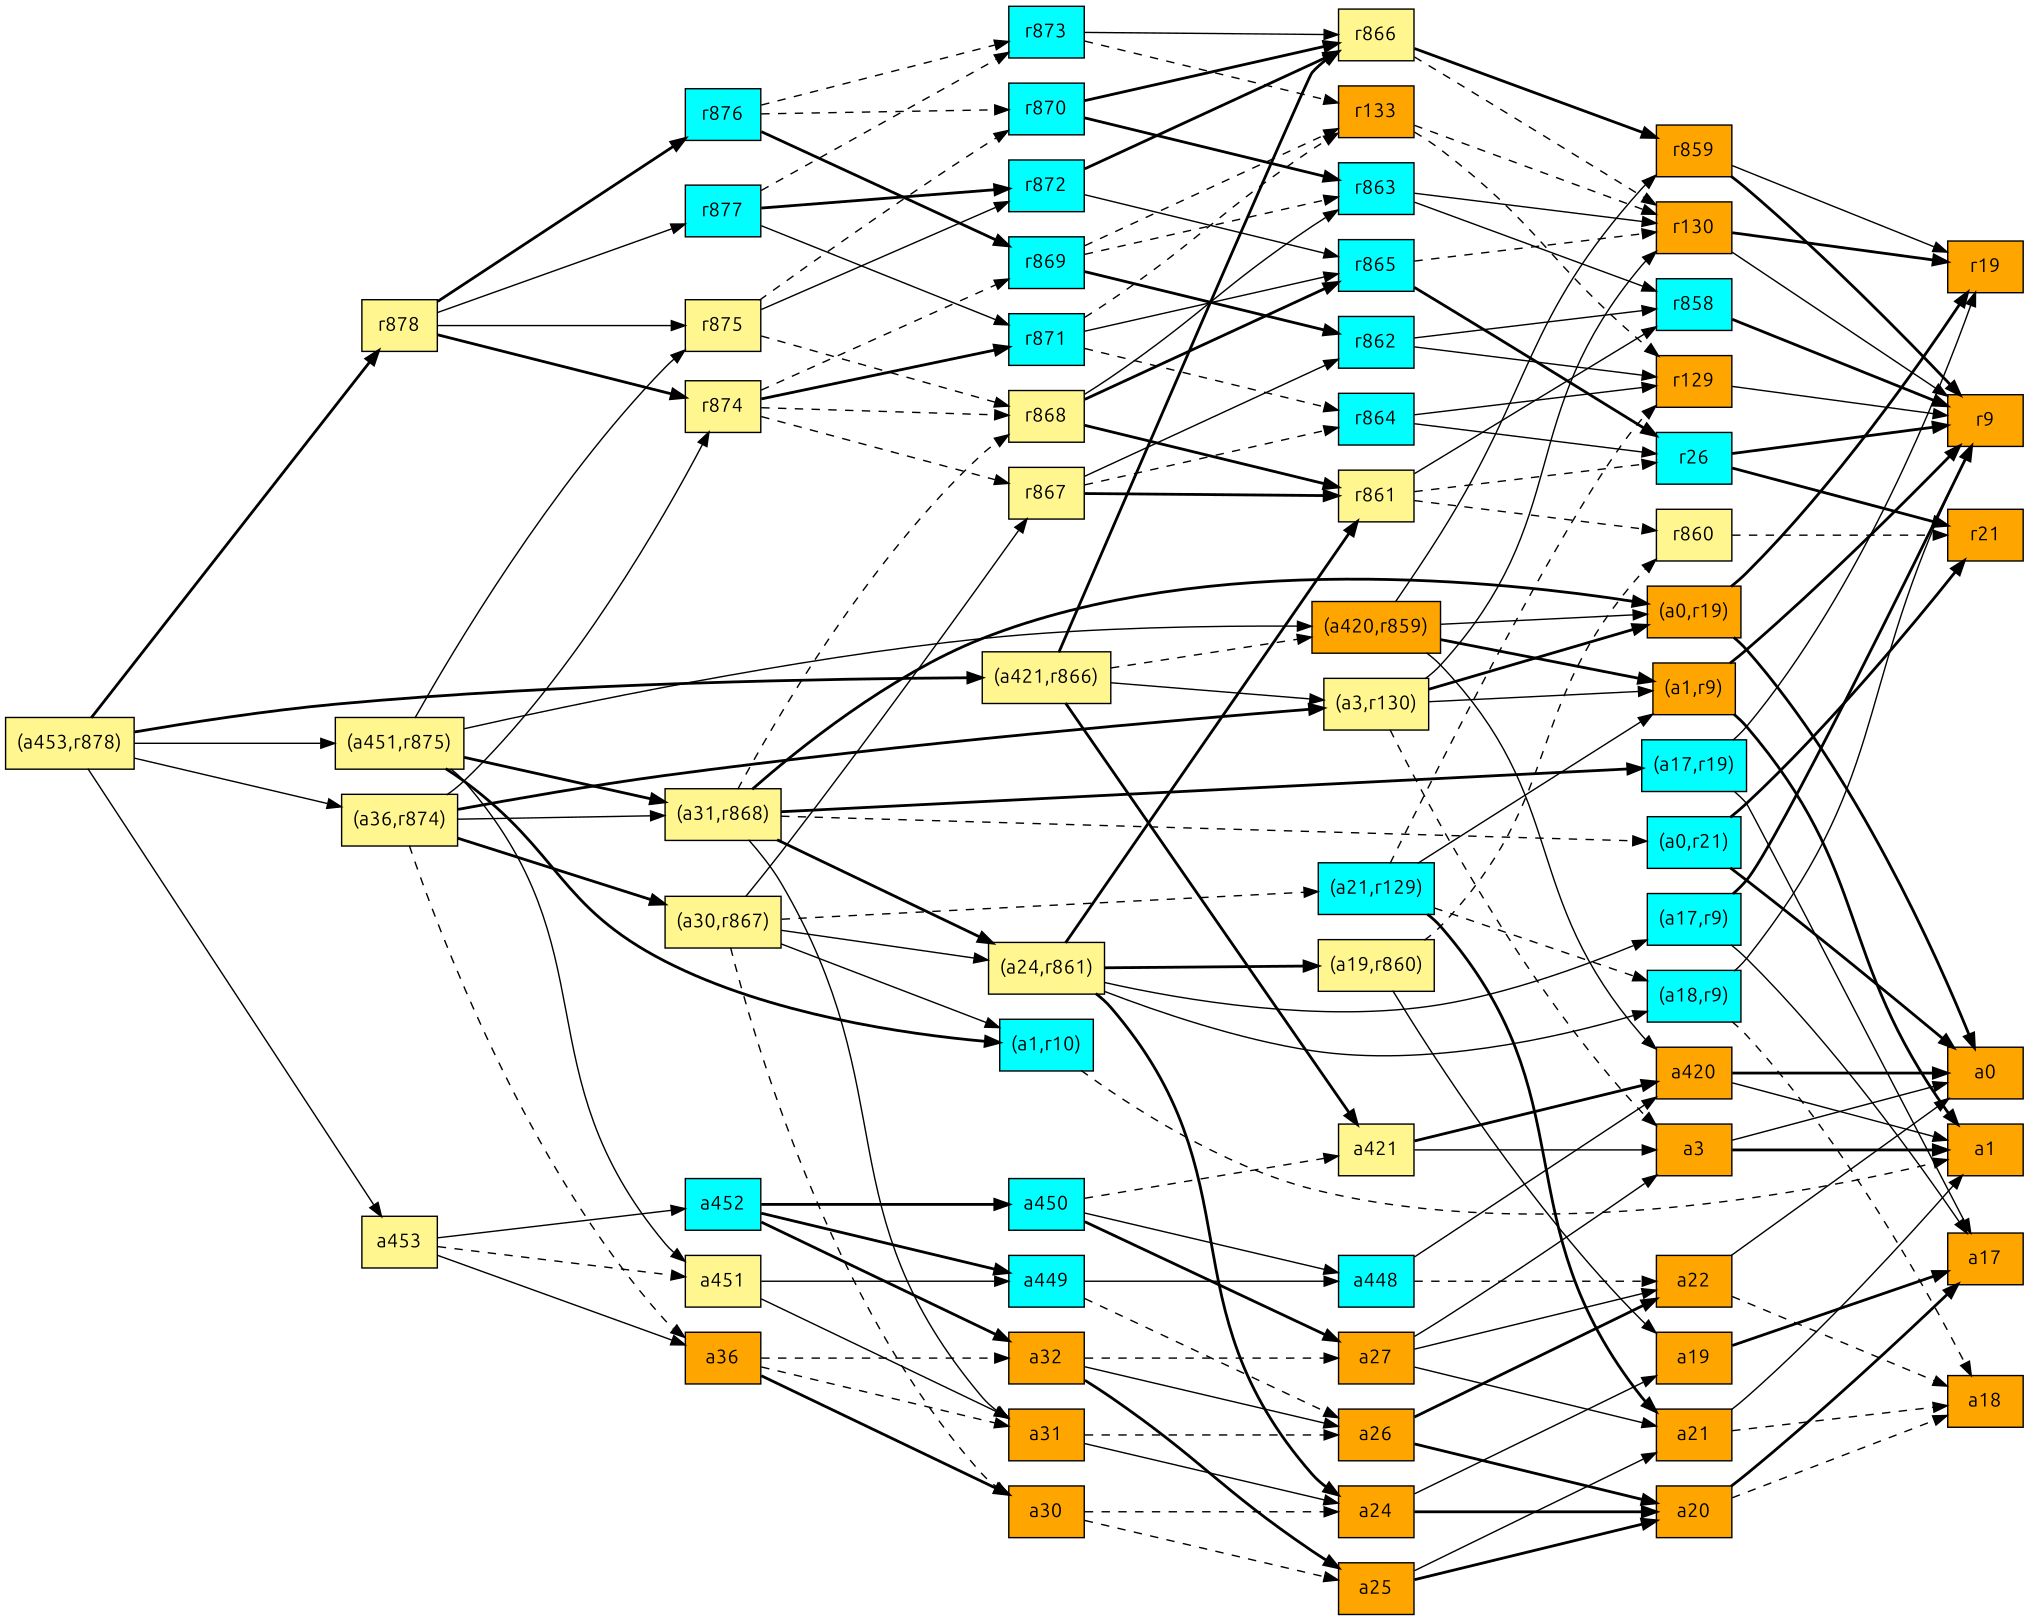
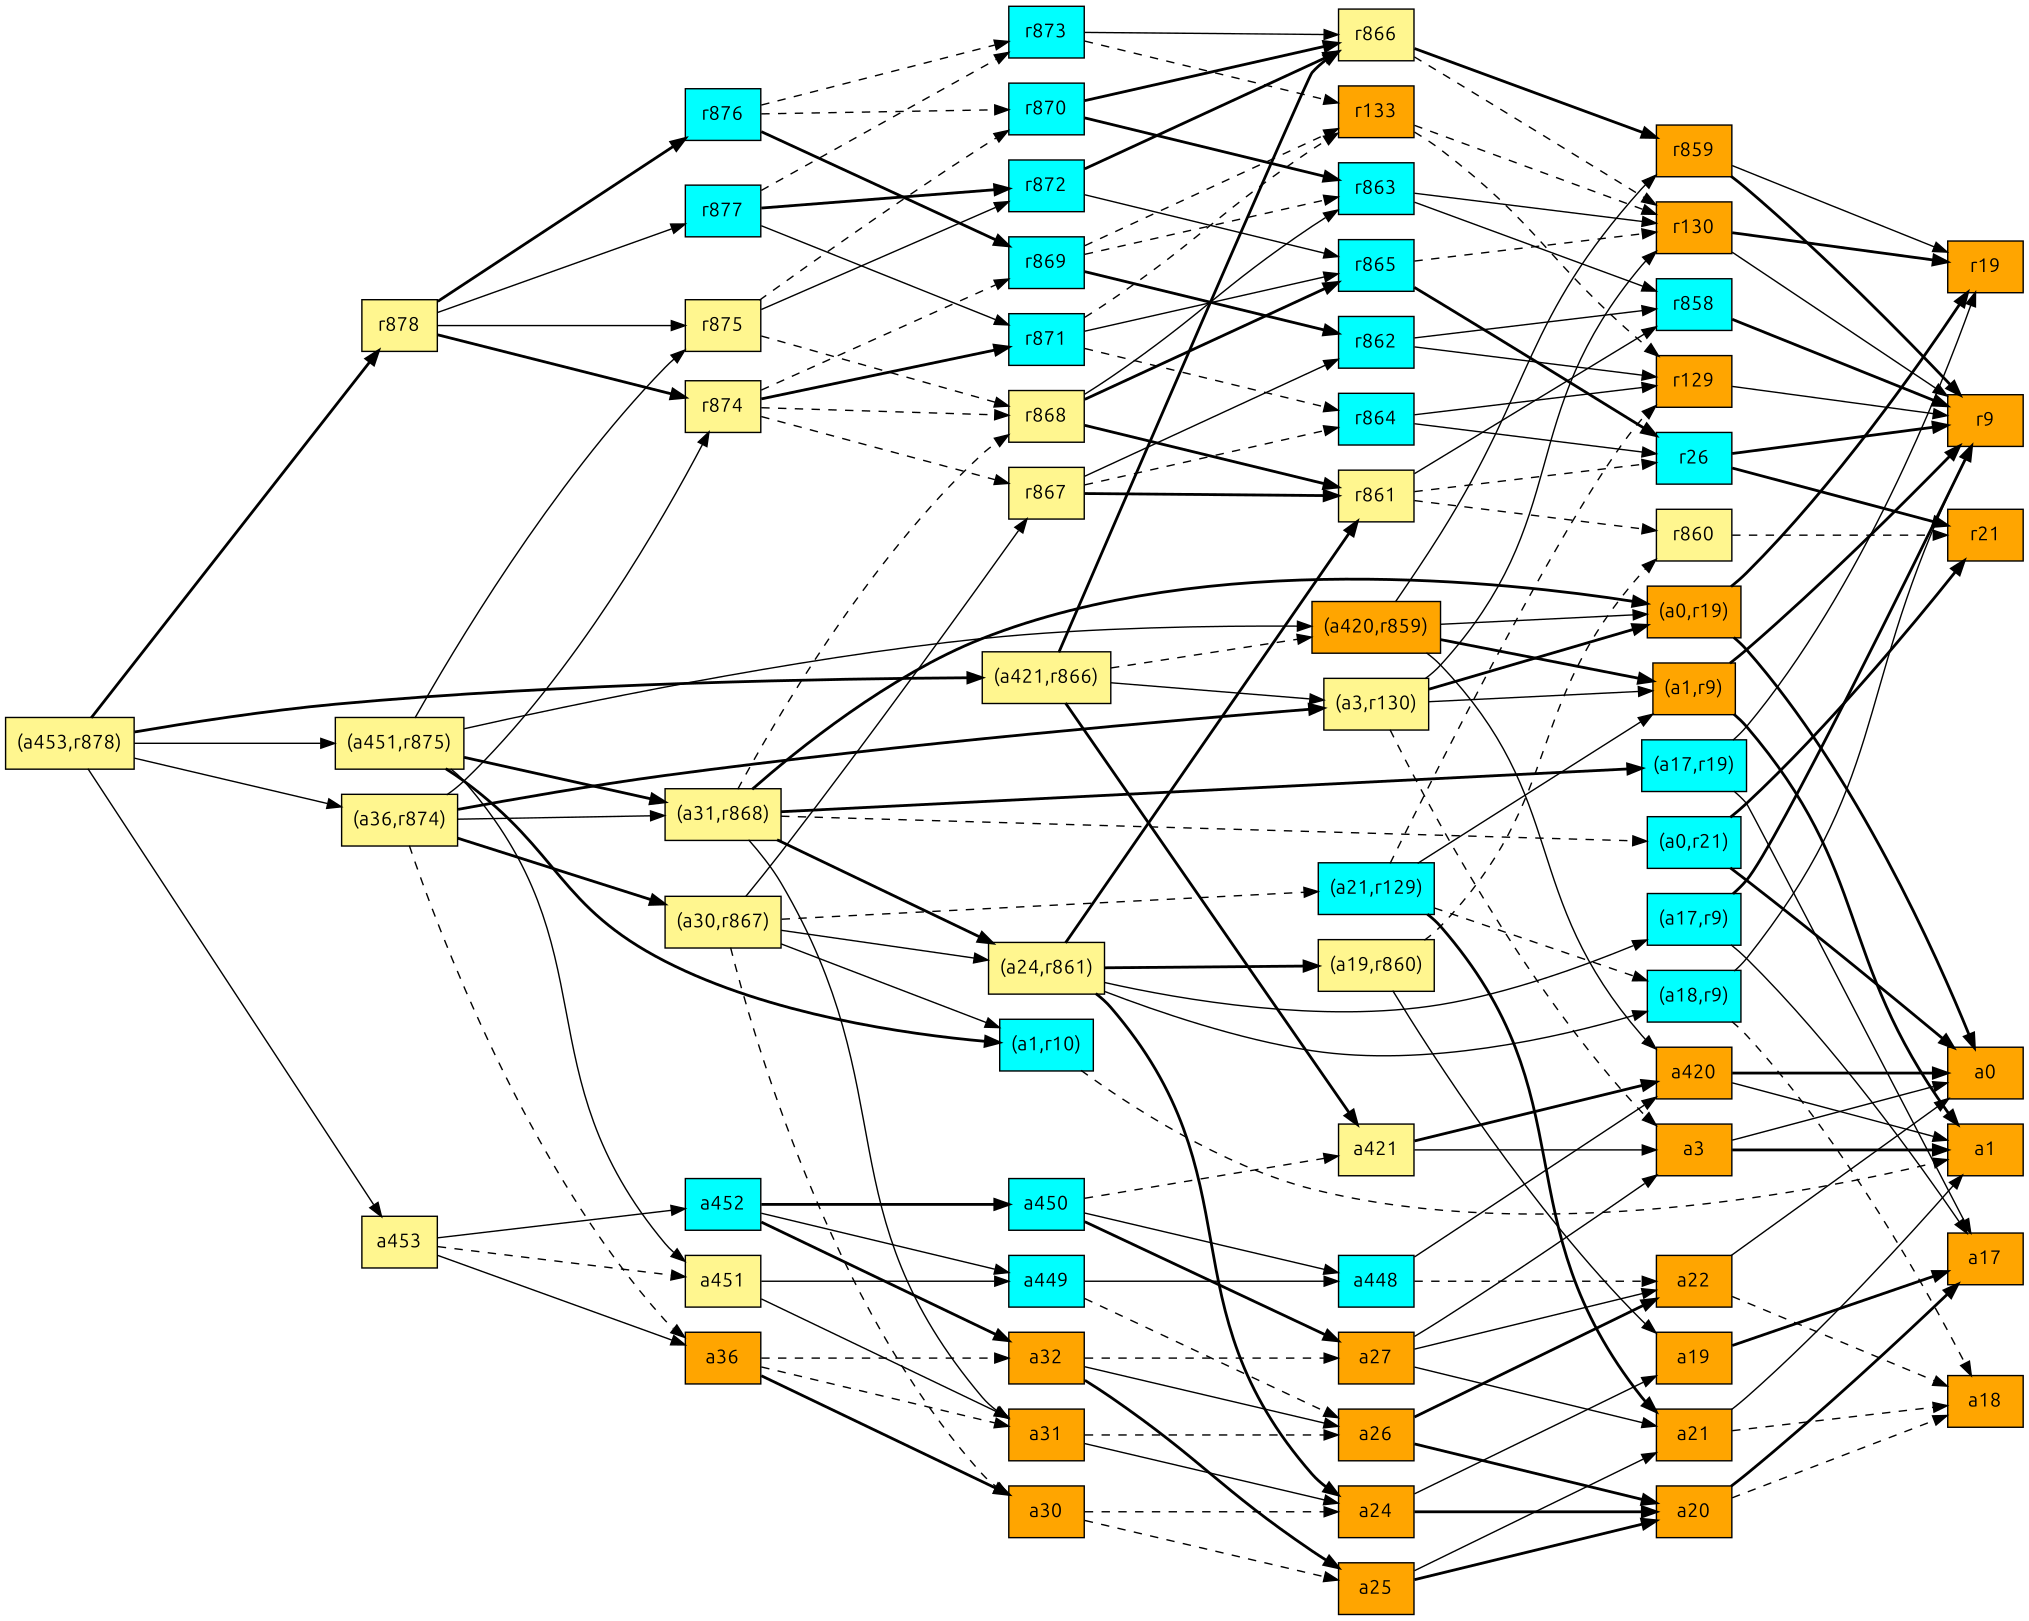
edge "a452" -> "a449": style bold -> solid
